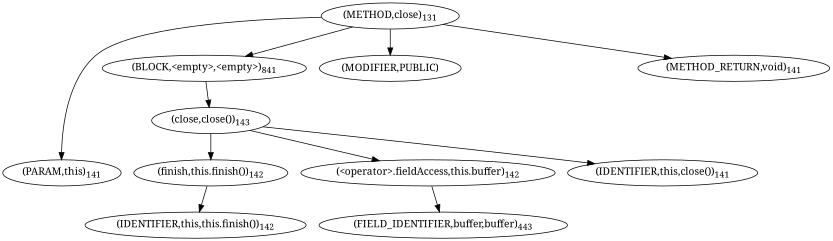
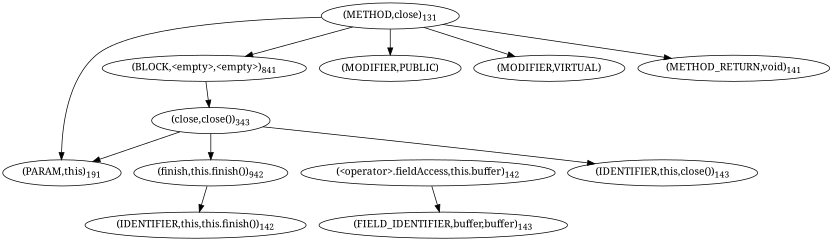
node "(MODIFIER,VIRTUAL)": added
node "(close,close())": text "143" -> "343"
edge "(close,close())" -> "(<operator>.fieldAccess,this.buffer)": now "(close,close())" -> "(PARAM,this)"
node "(PARAM,this)": text "141" -> "191"
node "(finish,this.finish())": text "142" -> "942"
node "(IDENTIFIER,this,close())": text "141" -> "143"
node "(FIELD_IDENTIFIER,buffer,buffer)": text "443" -> "143"
